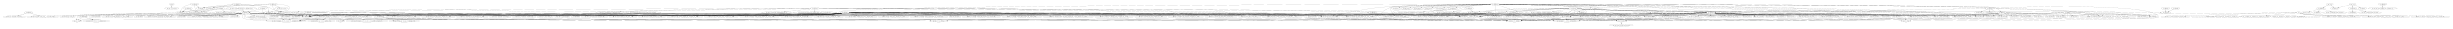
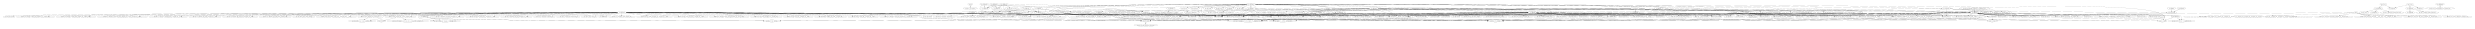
node "sym.imp.sizeOfAllocatedMem_void_": added
